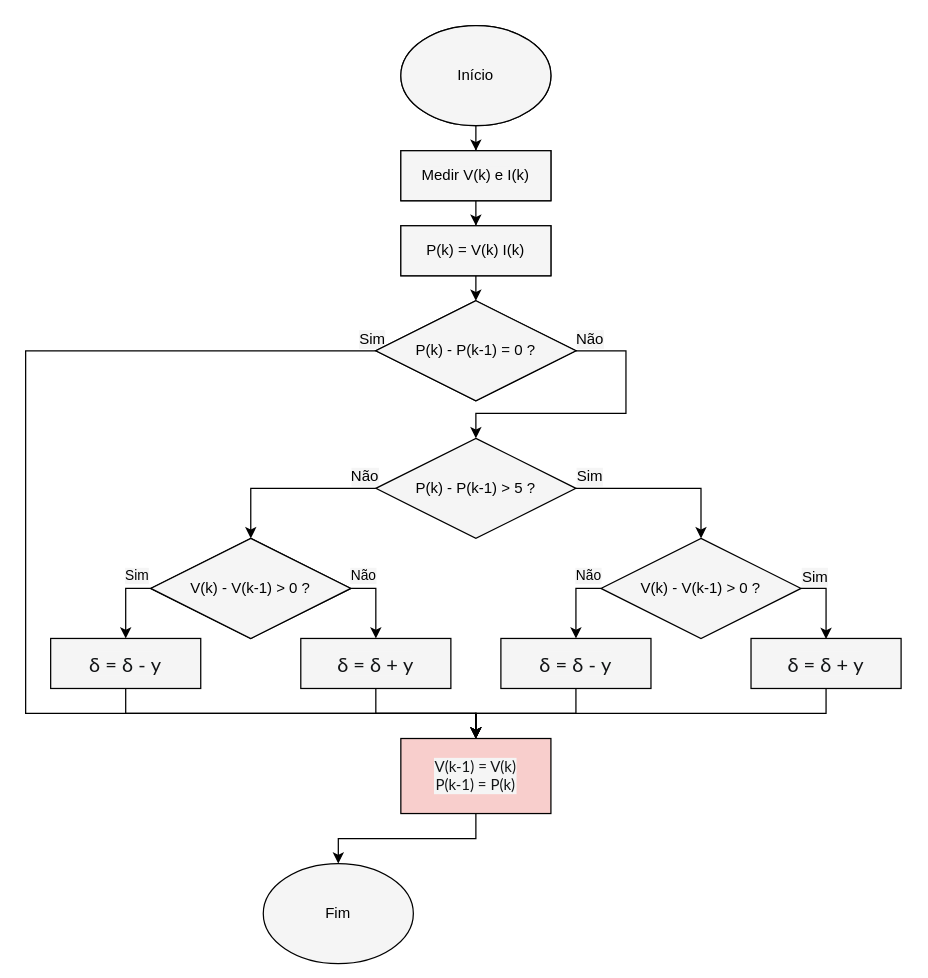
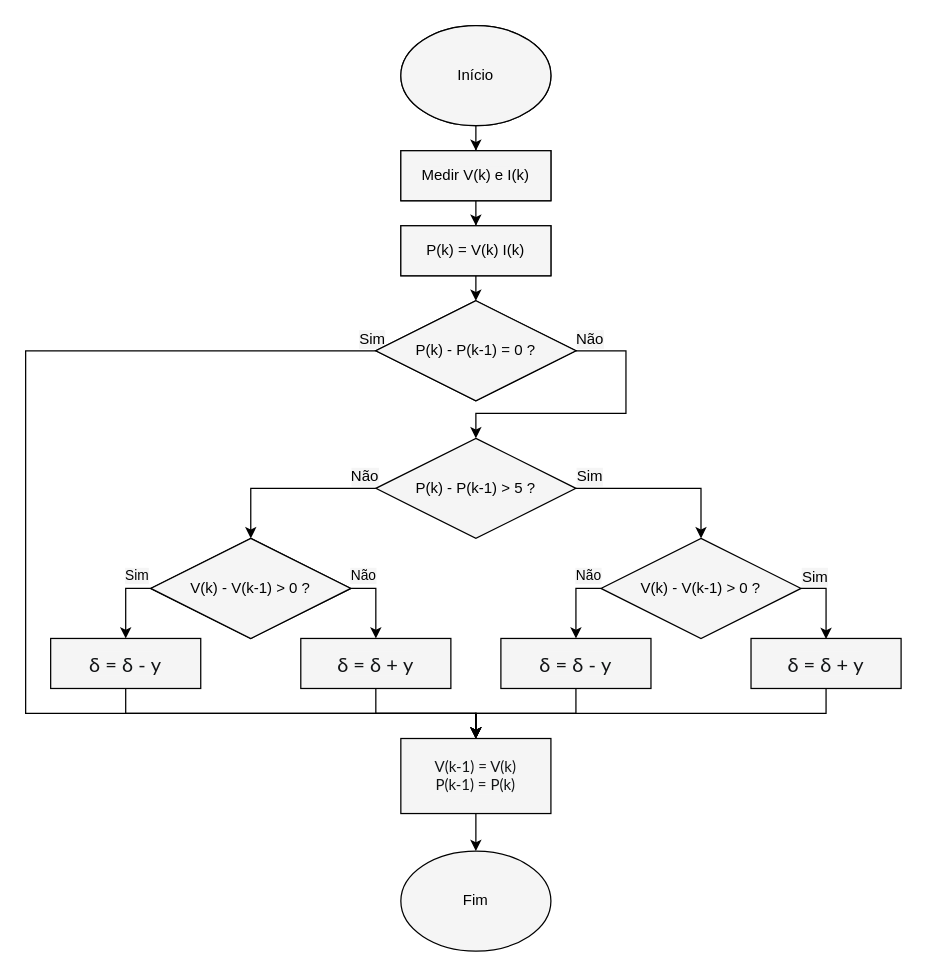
node "V(k-1) = V(k) P(k-1) = P(k)": fillcolor #f8cecc -> #f5f5f5
node "Fim": moved (338, 913) -> (476, 901)
